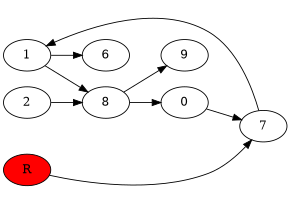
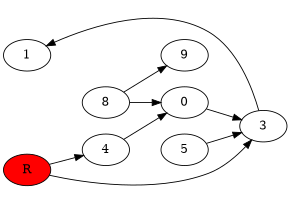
node "6": removed
edge "1" -> "8": removed
node "2": removed
node "7": label "7" -> "3"
node "4": added
node "5": added
